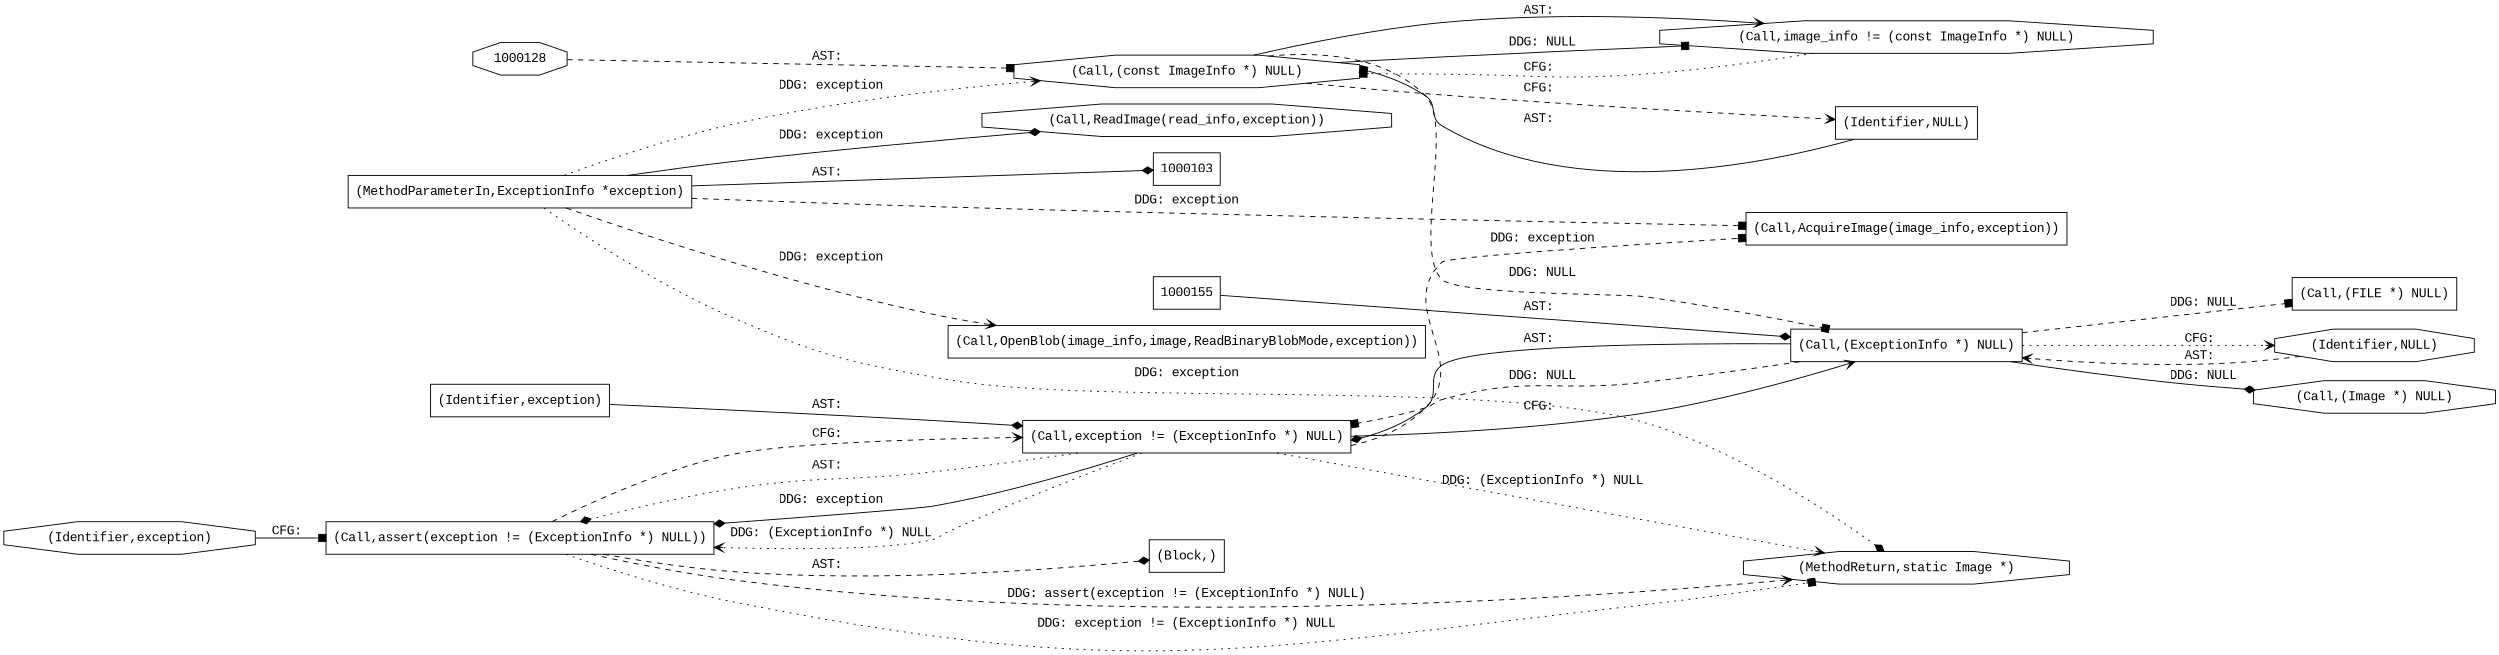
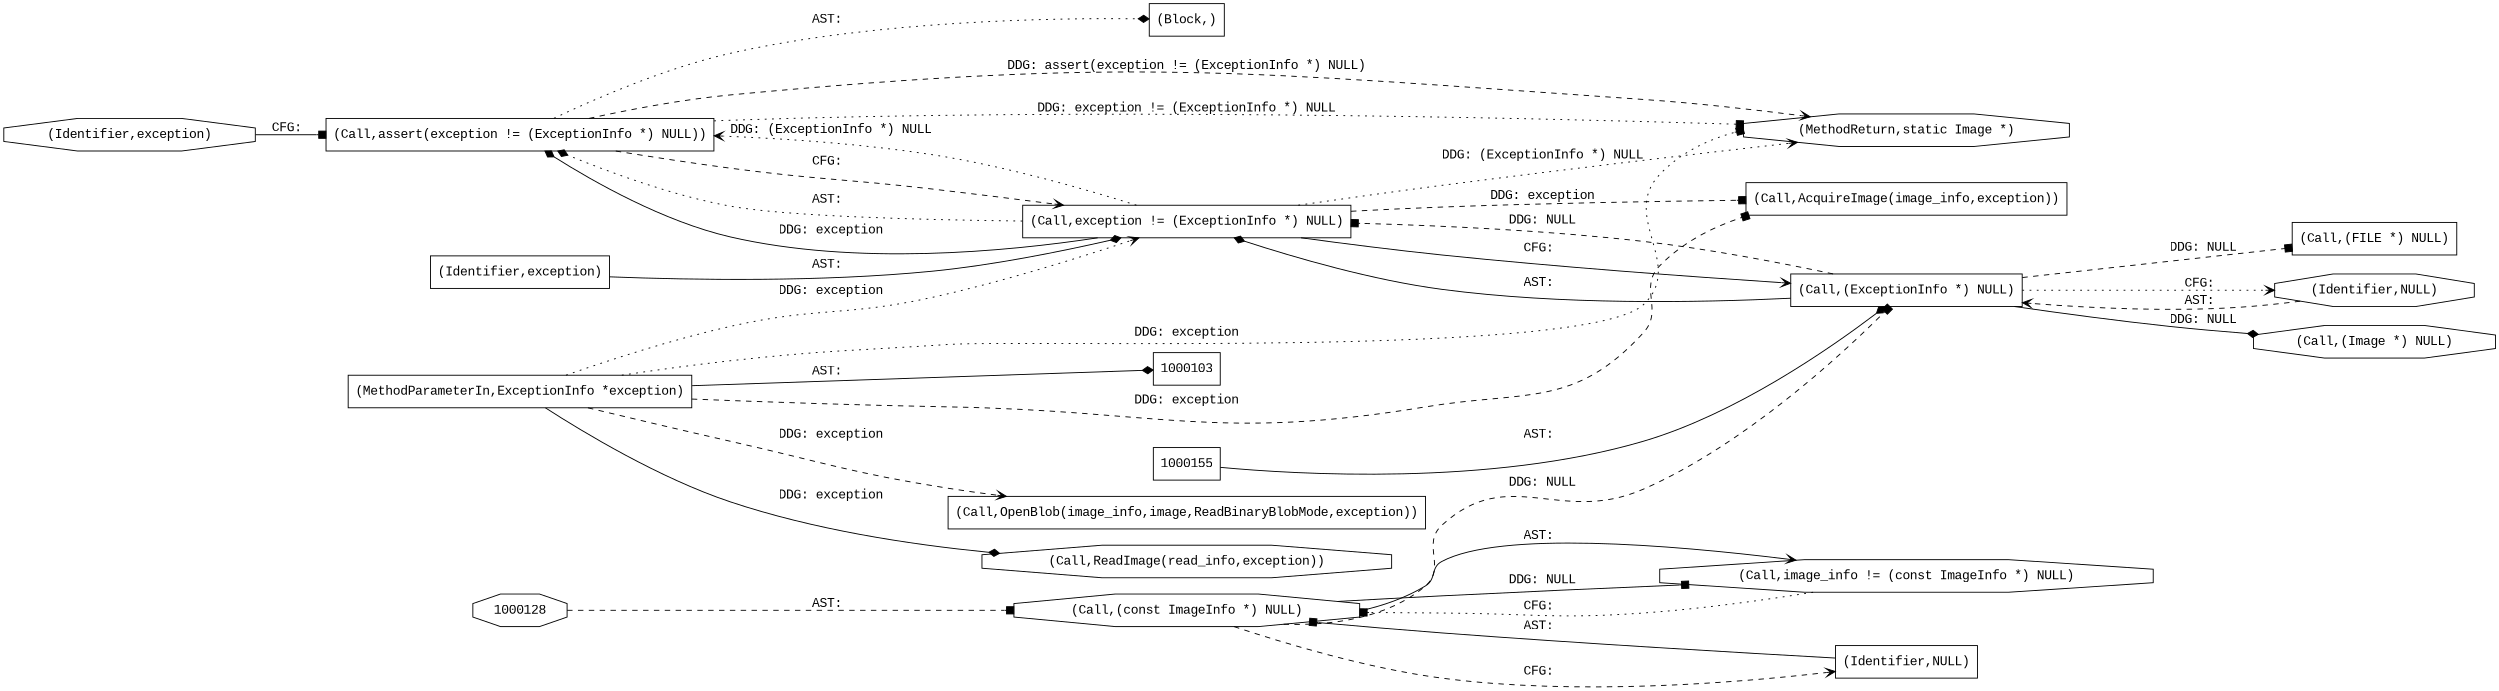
edge "(MethodParameterIn,ExceptionInfo *exception)" -> "(Call,(const ImageInfo *) NULL)": now "(MethodParameterIn,ExceptionInfo *exception)" -> "(Call,exception != (ExceptionInfo *) NULL)"
edge "(MethodParameterIn,ExceptionInfo *exception)" -> "(MethodReturn,static Image *)": arrowhead diamond -> box
edge "(Call,assert(exception != (ExceptionInfo *) NULL))" -> "(Block,)": style dashed -> dotted
